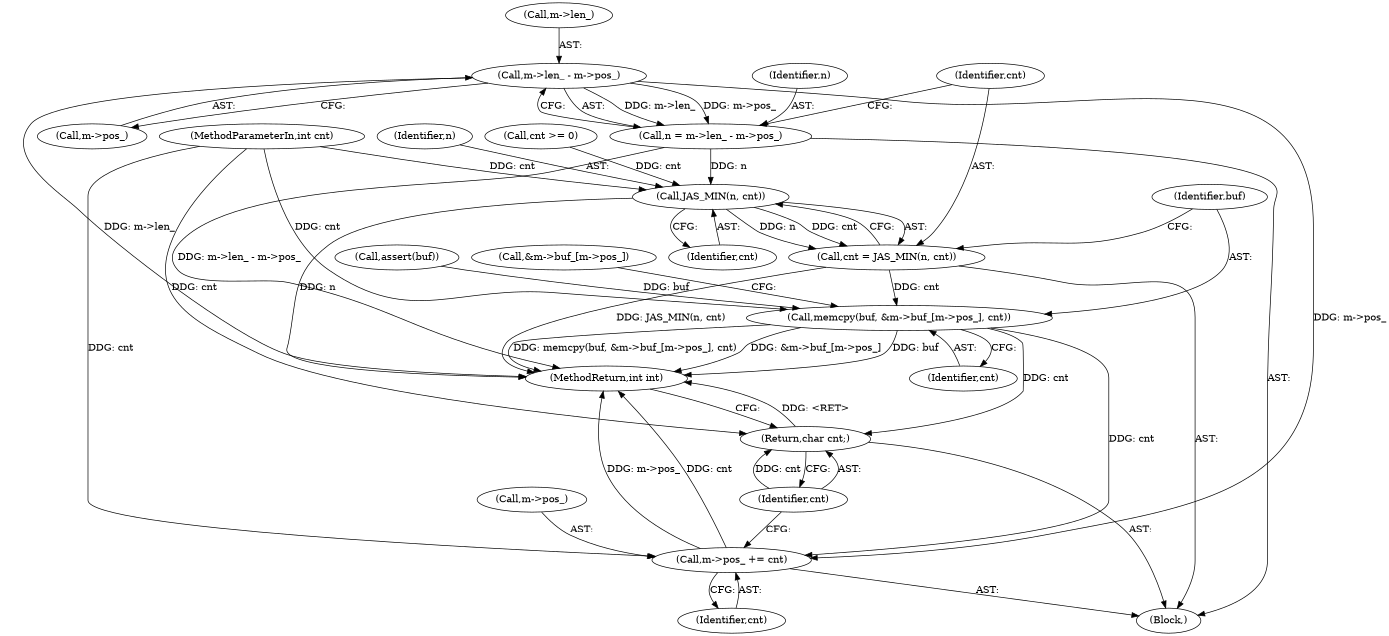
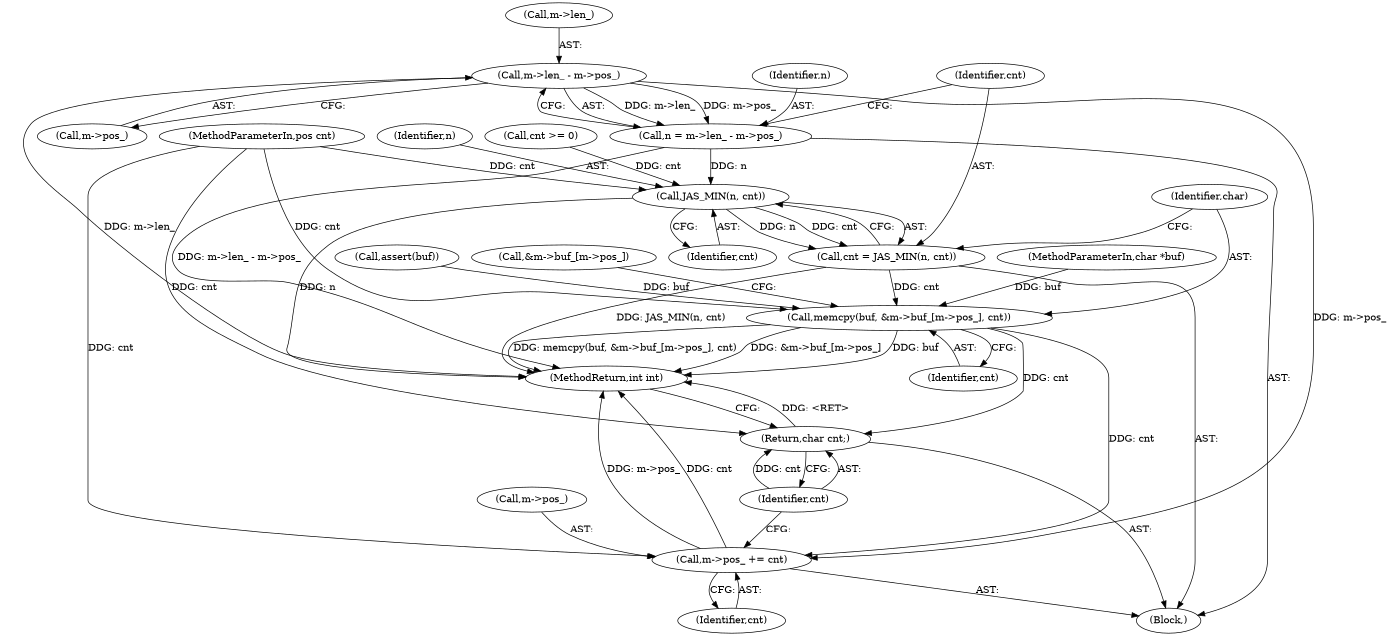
node "(MethodParameterIn,int cnt)": label "(MethodParameterIn,int cnt)" -> "(MethodParameterIn,pos cnt)"
node "(Identifier,buf)": label "(Identifier,buf)" -> "(Identifier,char)"
node "(MethodParameterIn,char *buf)": added
